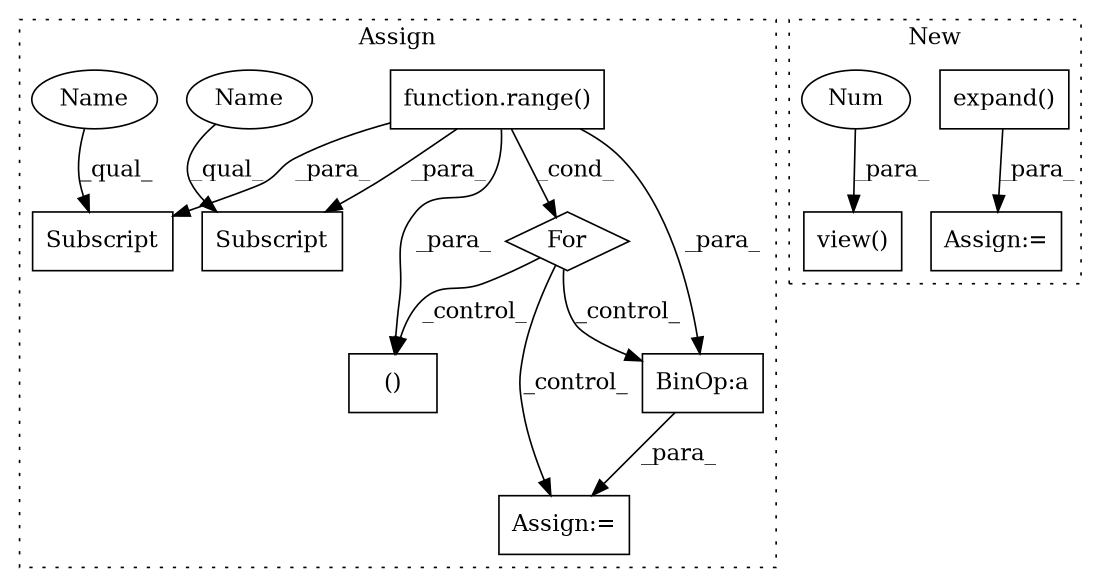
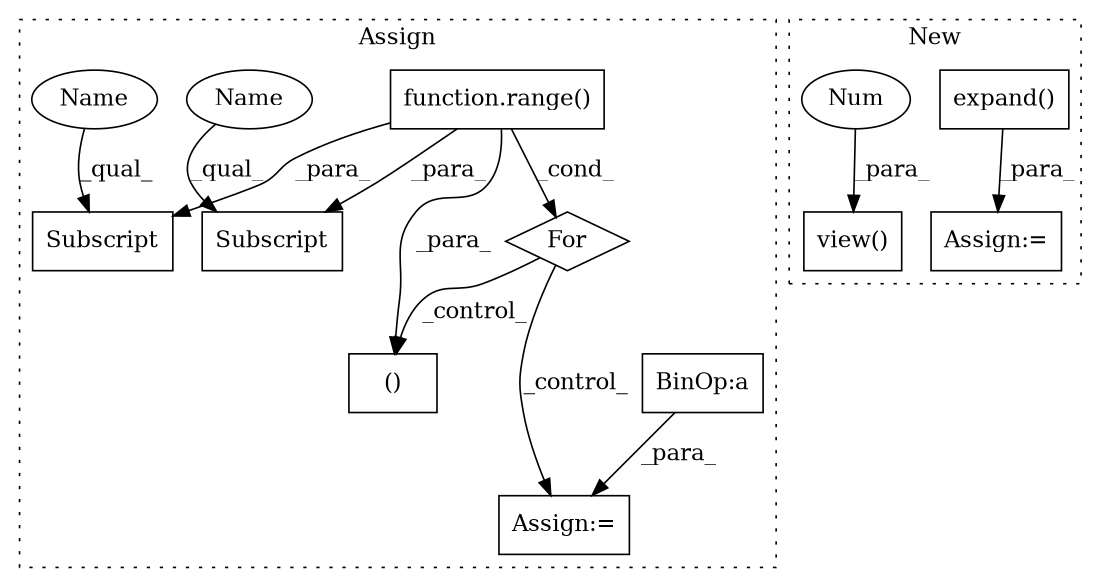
edge "function.range()" -> "BinOp:a": removed, label "_para_"
edge "For" -> "BinOp:a": removed, label "_control_"
